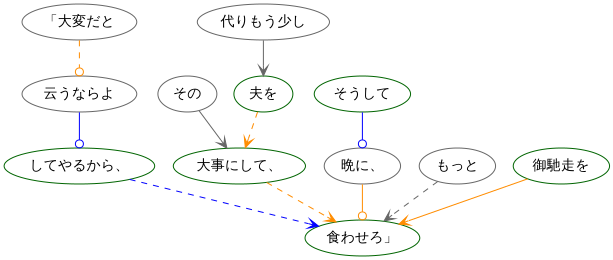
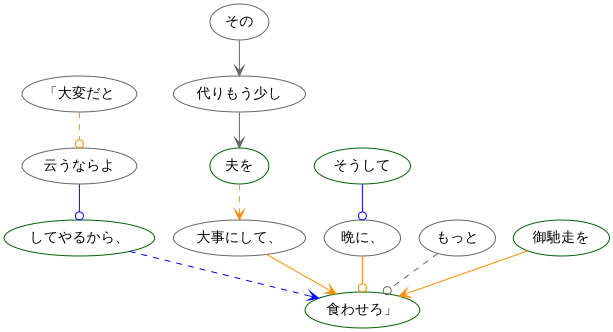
edge "その" -> "大事にして、": now "その" -> "代りもう少し"
node "大事にして、": color darkgreen -> gray40
edge "もっと" -> "食わせろ」": arrowhead vee -> odot
edge "大事にして、" -> "食わせろ」": style dashed -> solid
